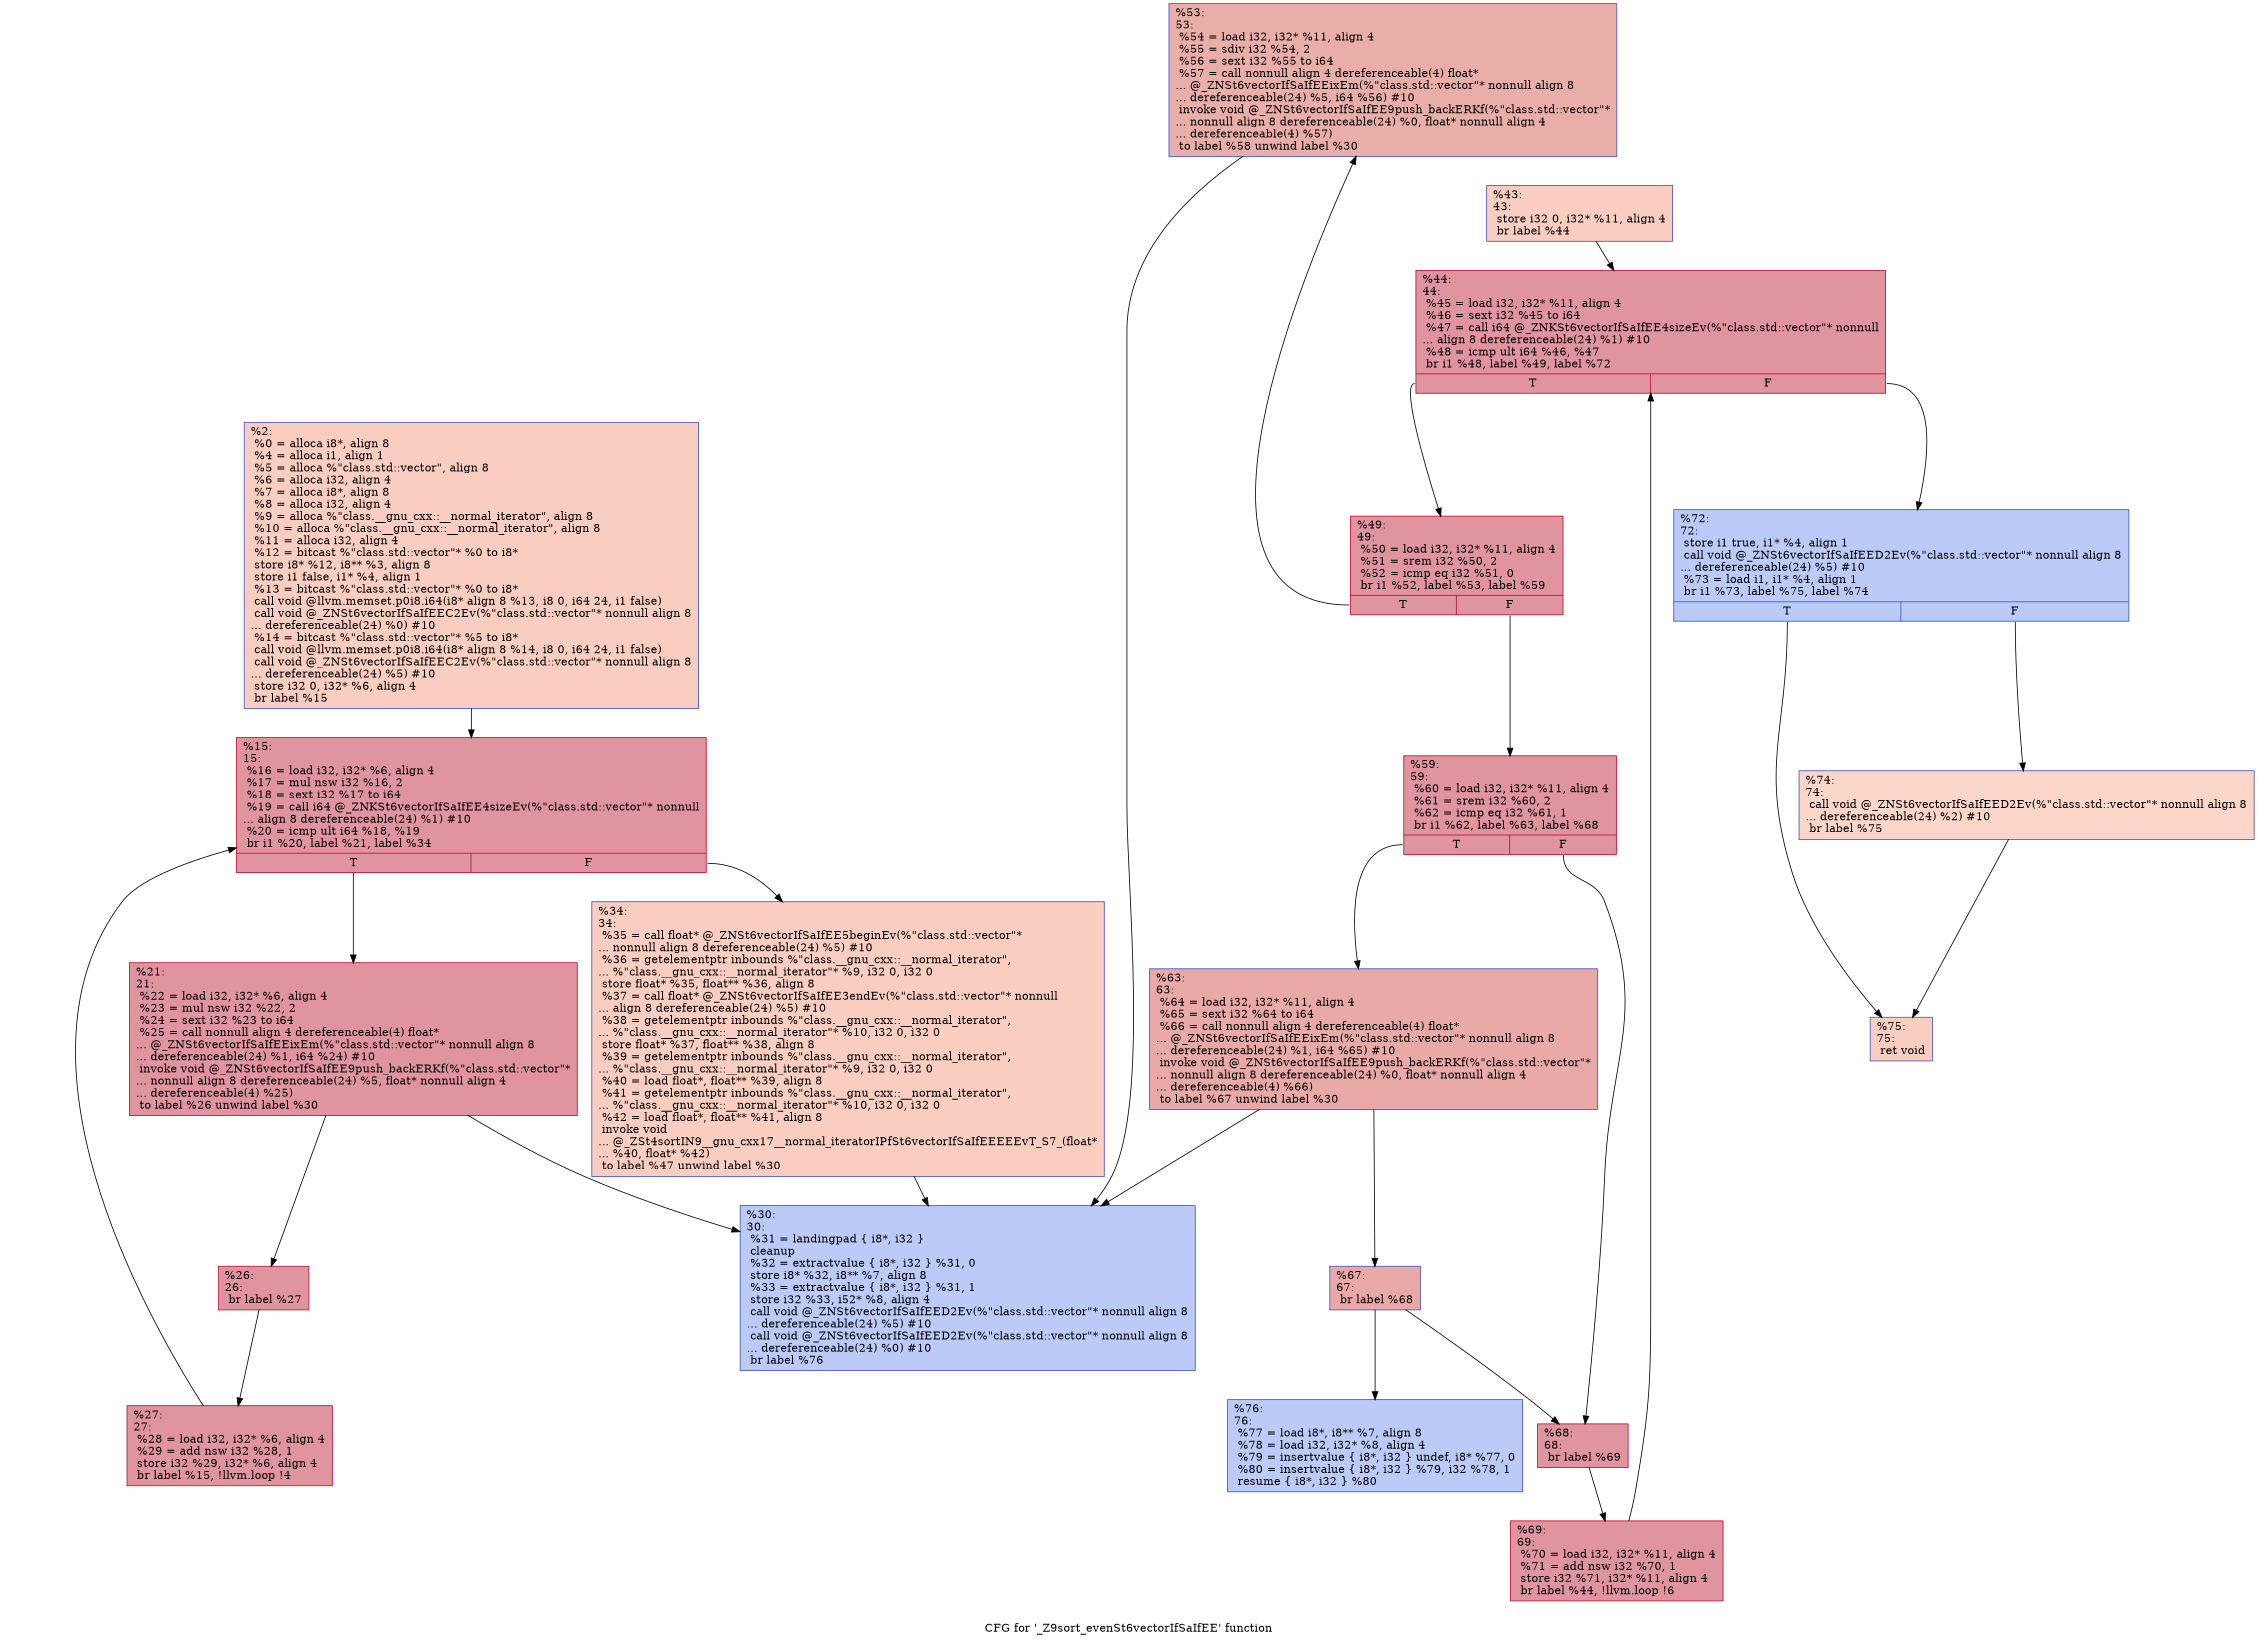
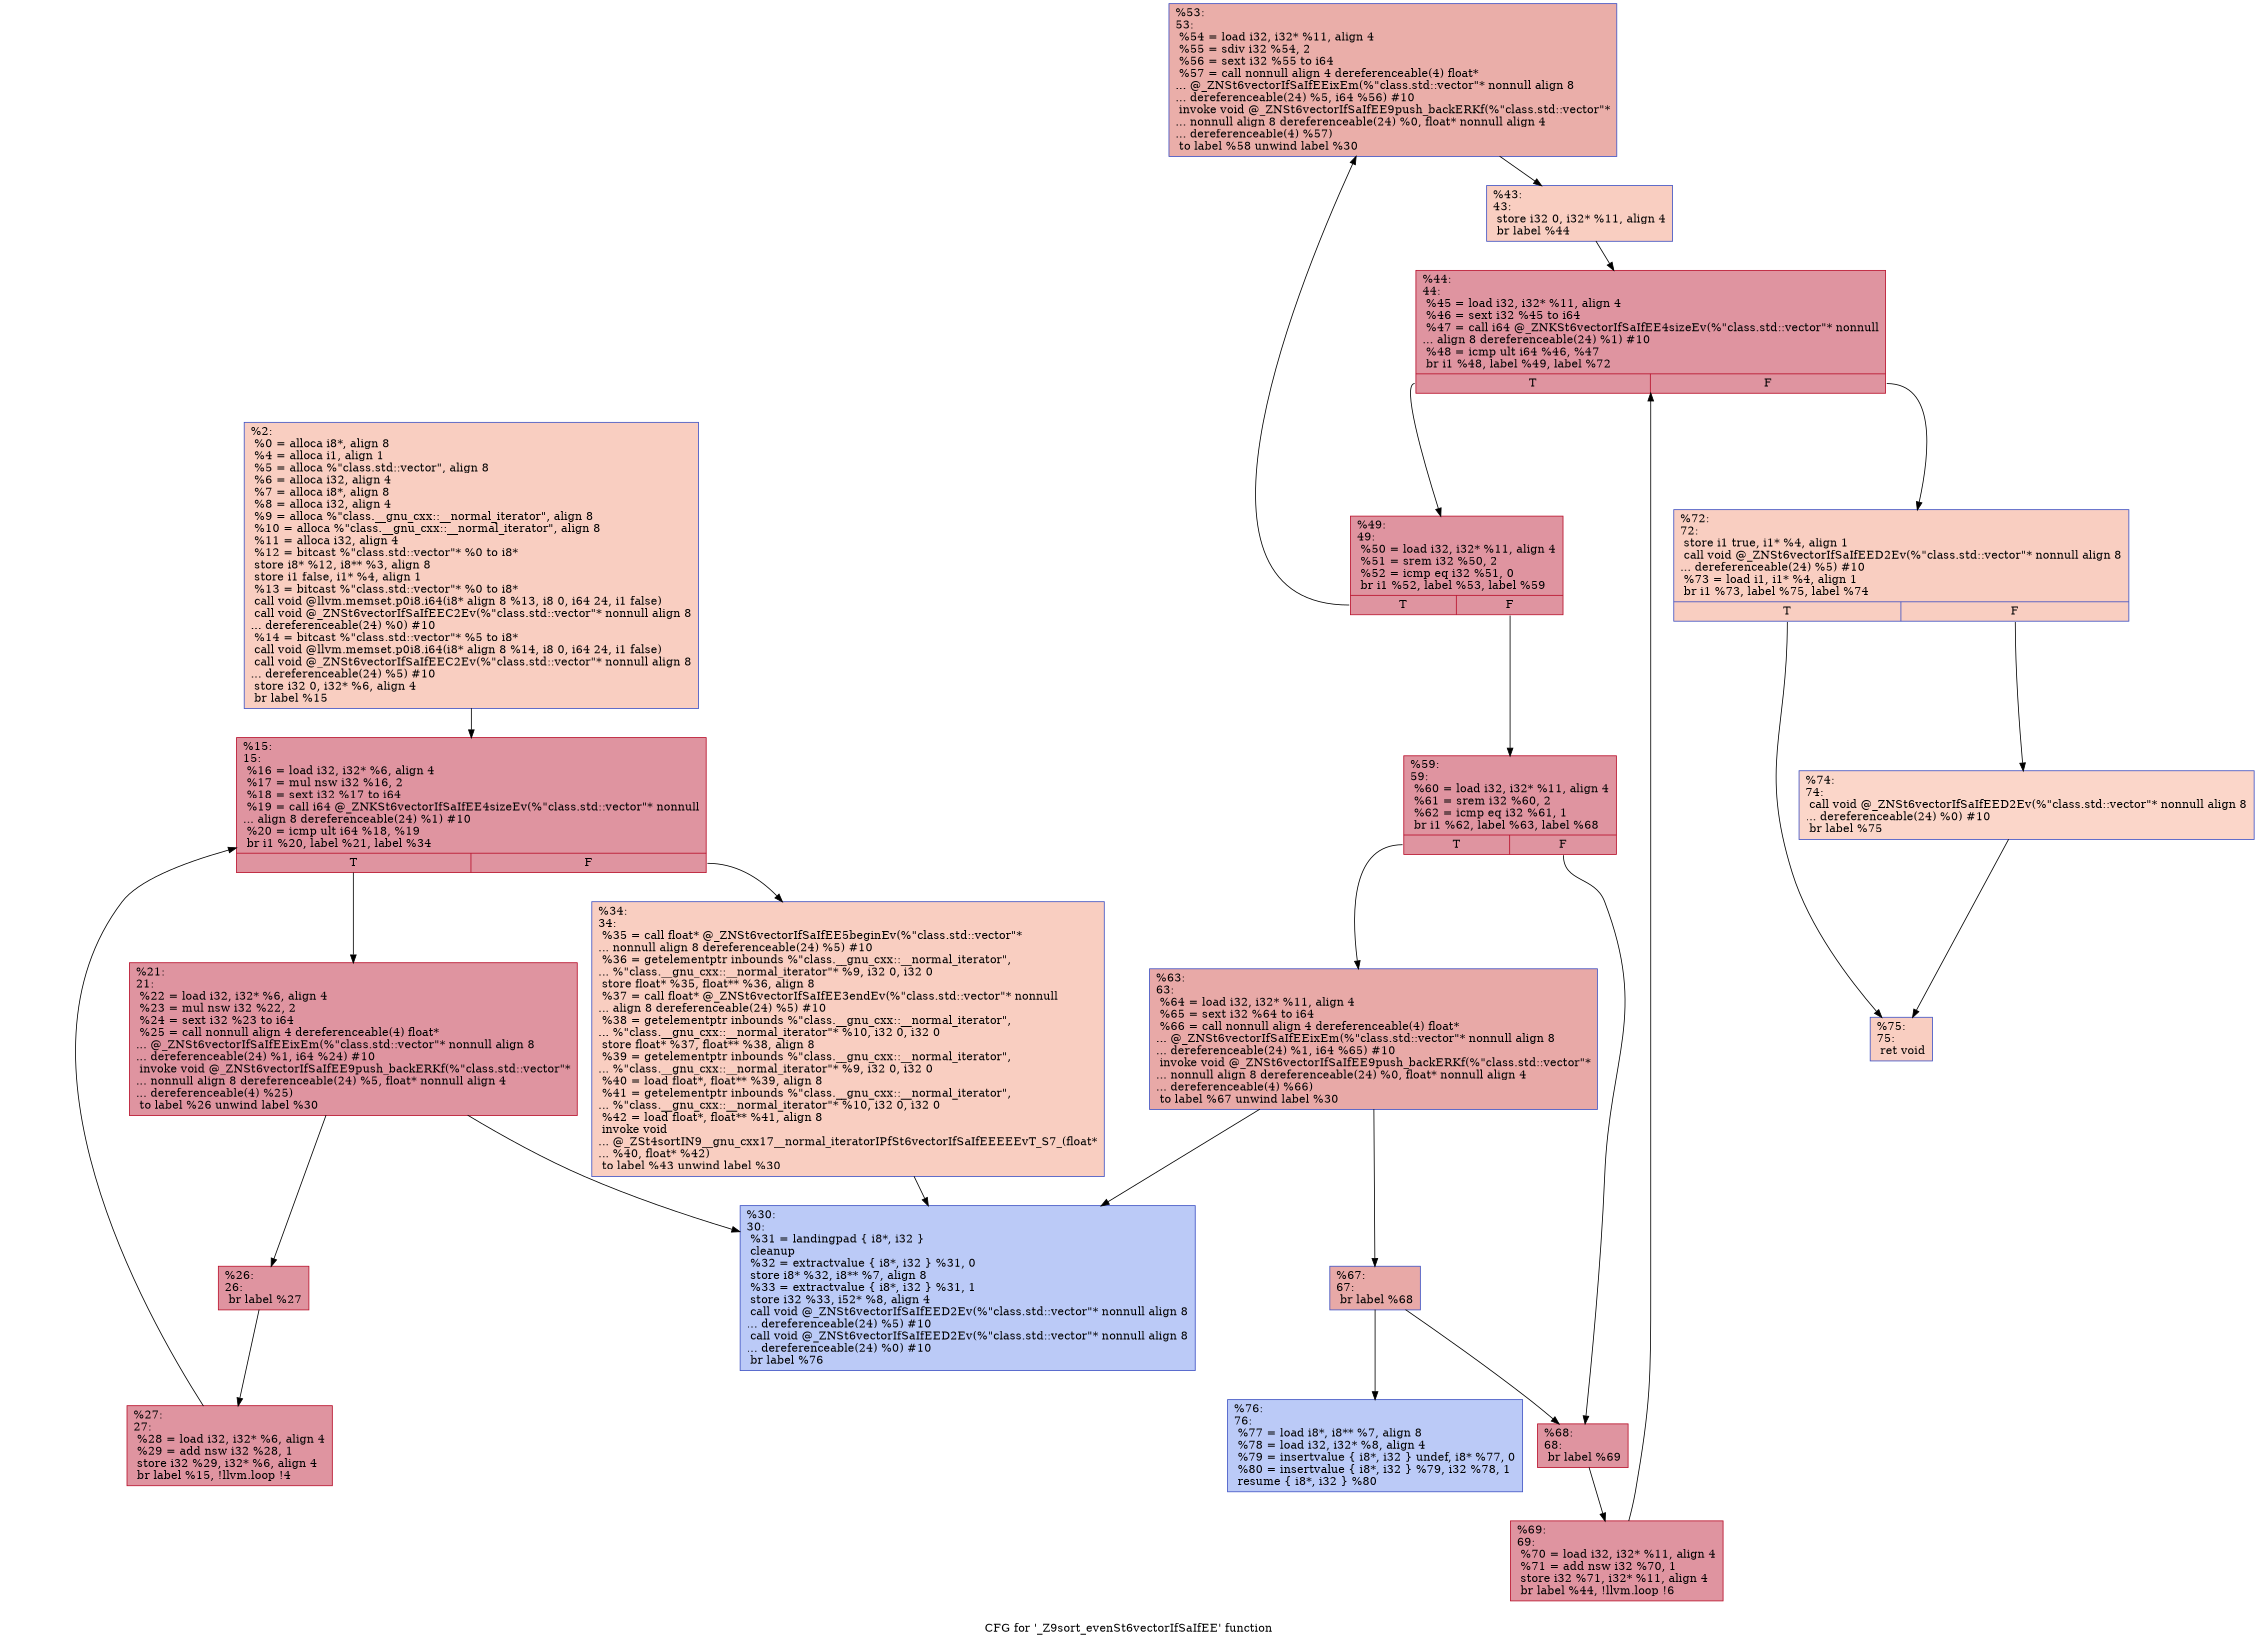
node "%72:": fillcolor #6687ed70 -> #f2907270
edge "%53:" -> "%30:": now "%53:" -> "%43:"
node "%74:": text "... dereferenceable(24) %2) #10" -> "... dereferenceable(24) %0) #10"
node "%34:": text "to label %47 unwind label %30" -> "to label %43 unwind label %30"
